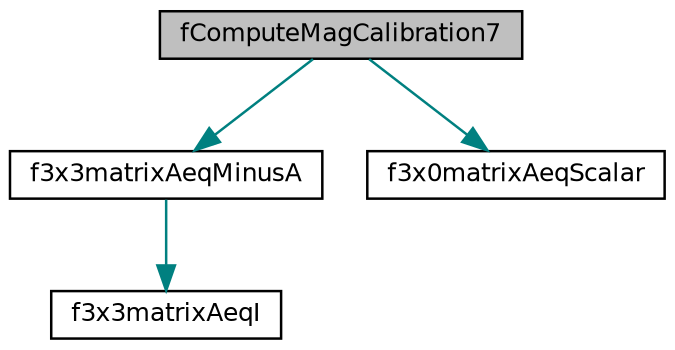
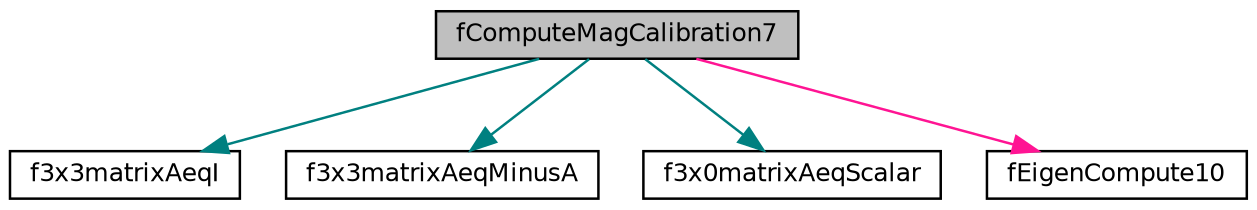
node "fEigenCompute10": added
edge "f3x3matrixAeqMinusA" -> "f3x3matrixAeqI": now "fComputeMagCalibration7" -> "f3x3matrixAeqI"
